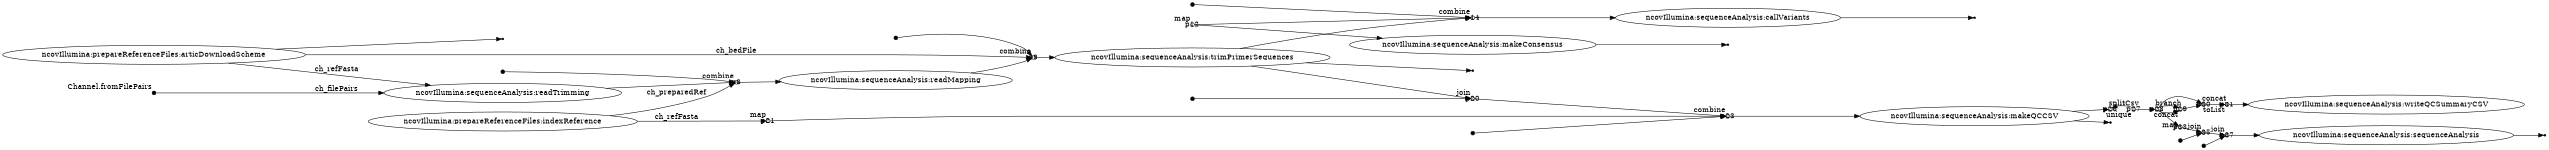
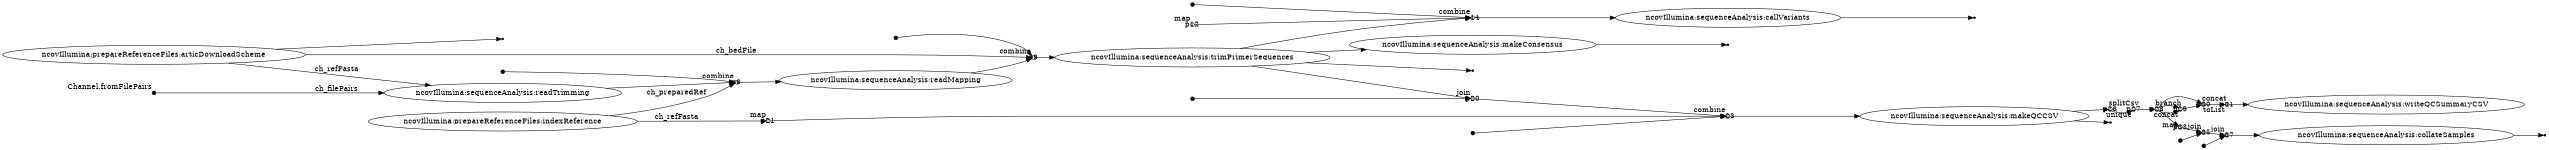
edge "p12 map" -> "ncovIllumina:sequenceAnalysis:makeConsensus": now "ncovIllumina:sequenceAnalysis:trimPrimerSequences" -> "ncovIllumina:sequenceAnalysis:makeConsensus"
edge "p27 unique" -> "p26 splitCsv": reversed
node "ncovIllumina:sequenceAnalysis:sequenceAnalysis": label "ncovIllumina:sequenceAnalysis:sequenceAnalysis" -> "ncovIllumina:sequenceAnalysis:collateSamples"
